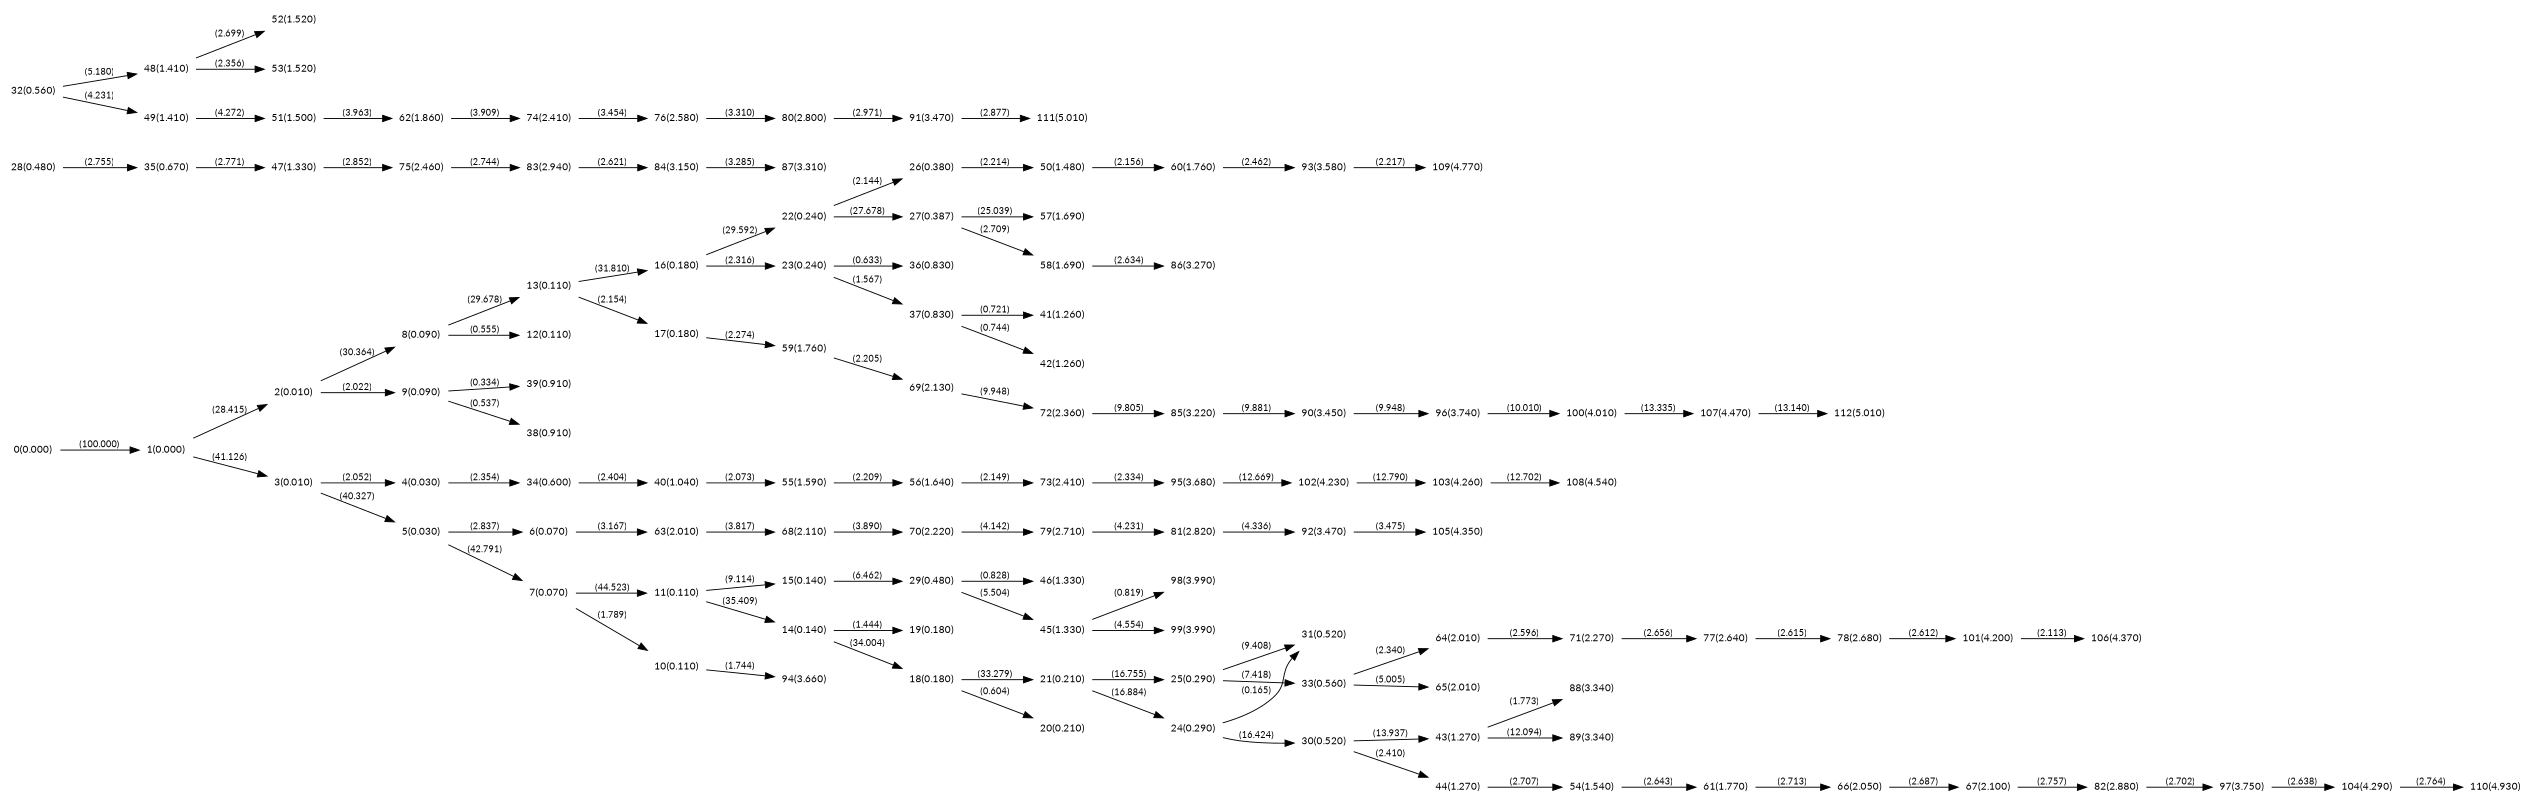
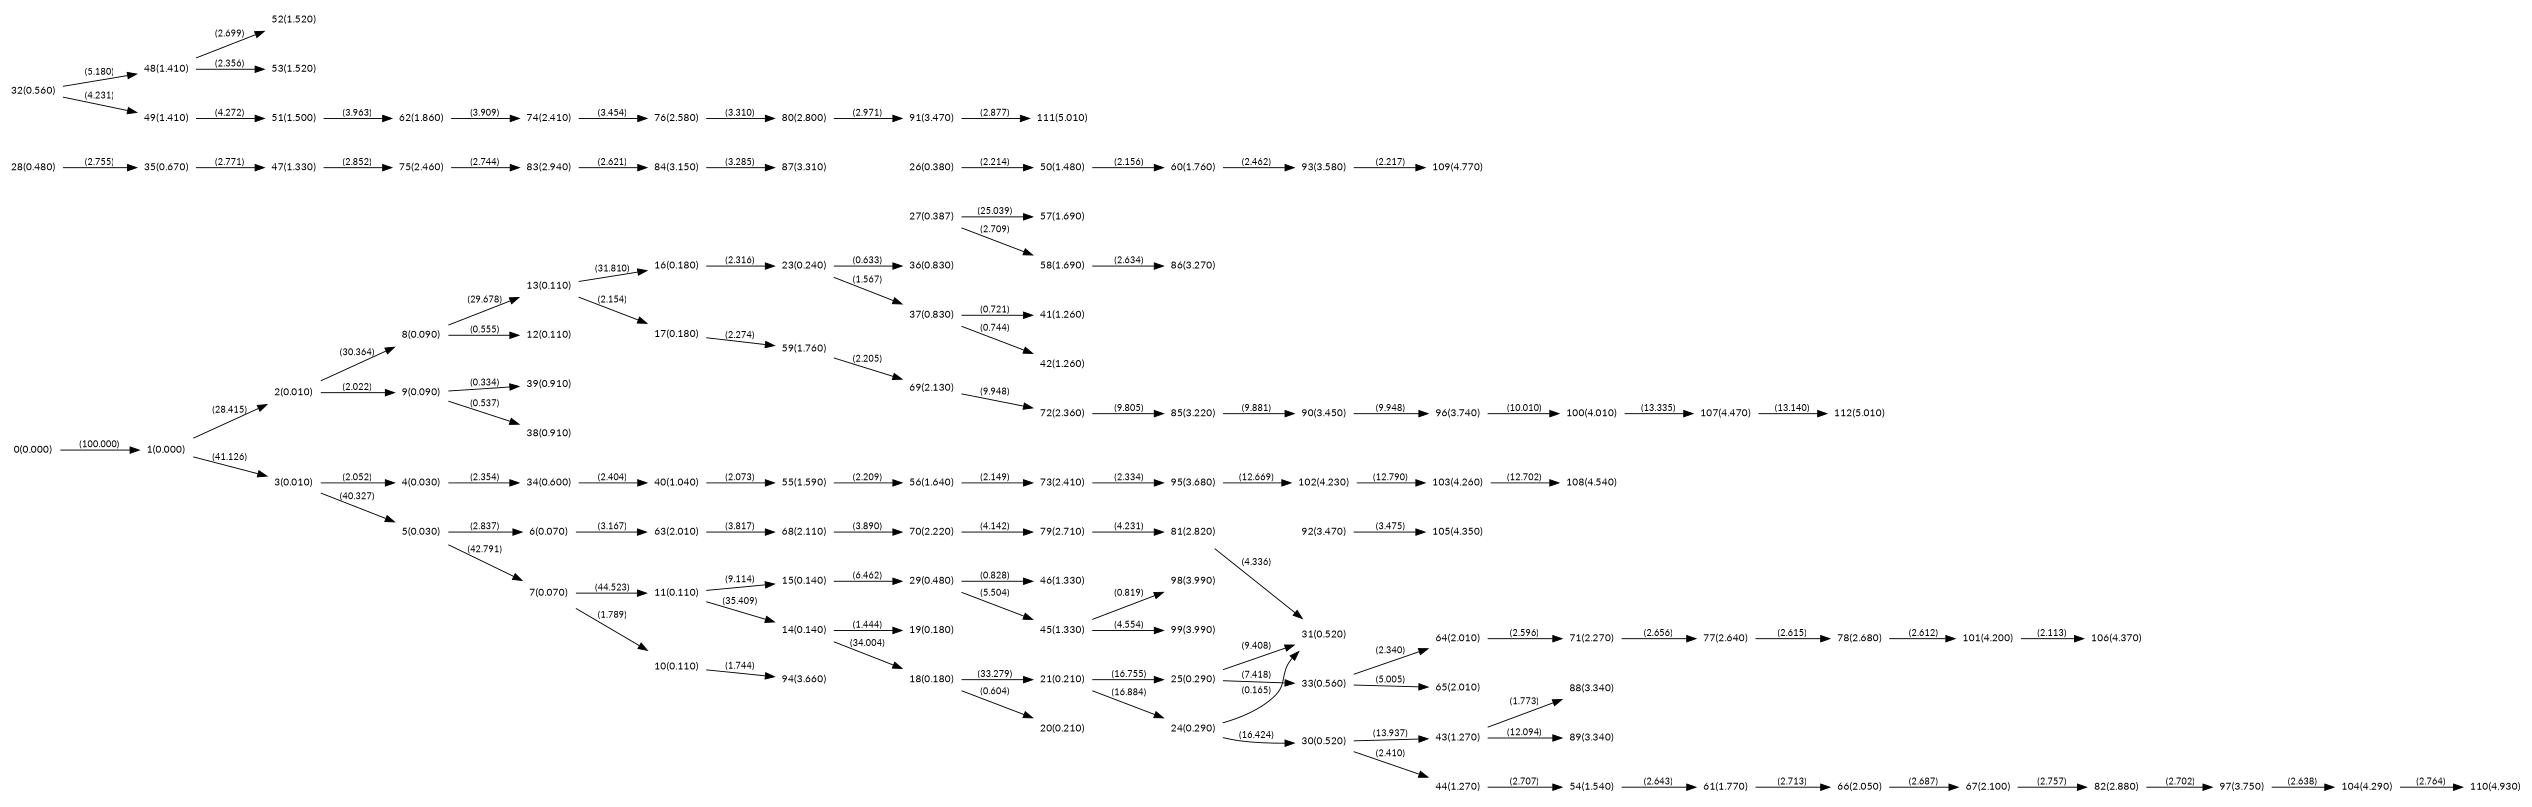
node "22(0.240)": removed
edge "81(2.820)" -> "92(3.470)": now "81(2.820)" -> "31(0.520)"
